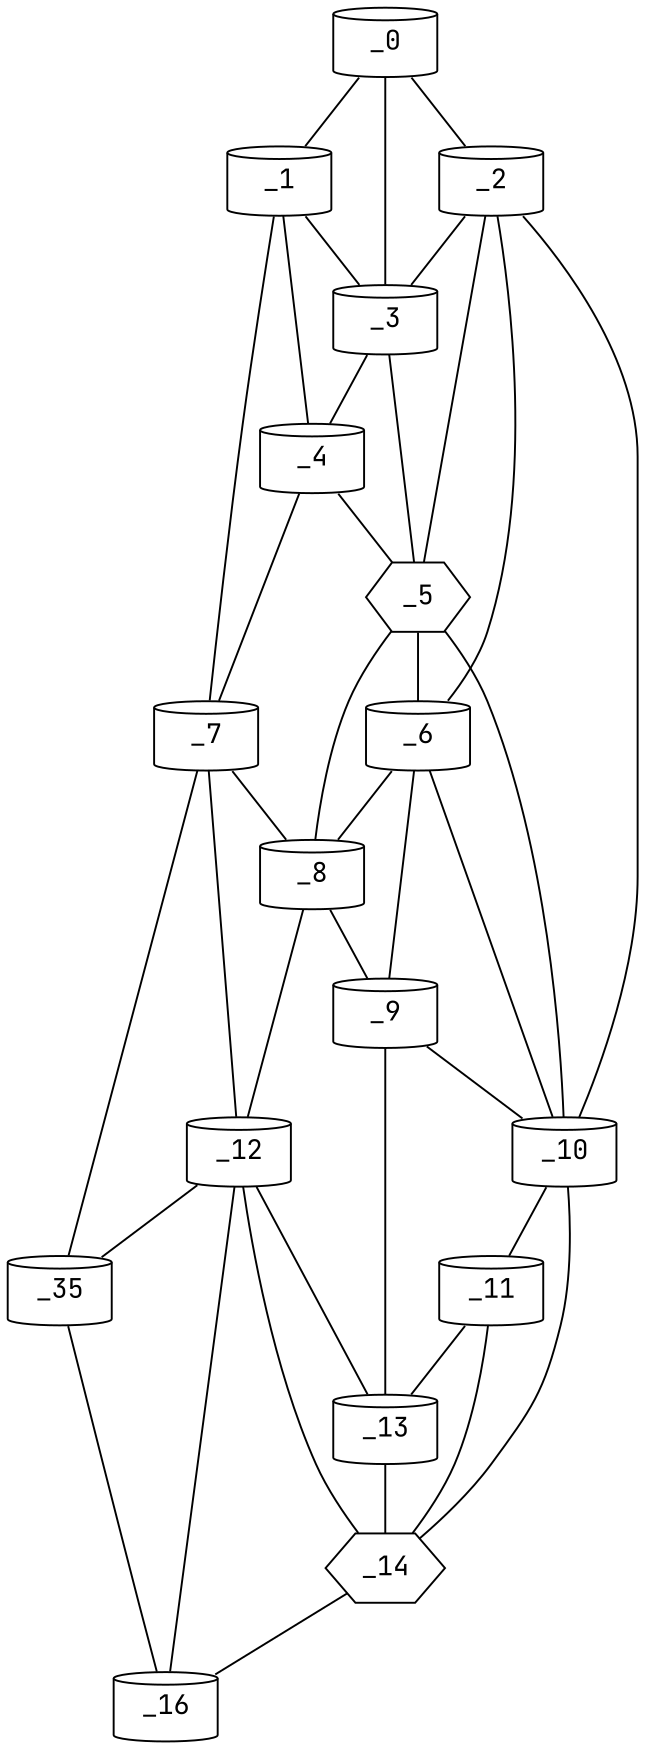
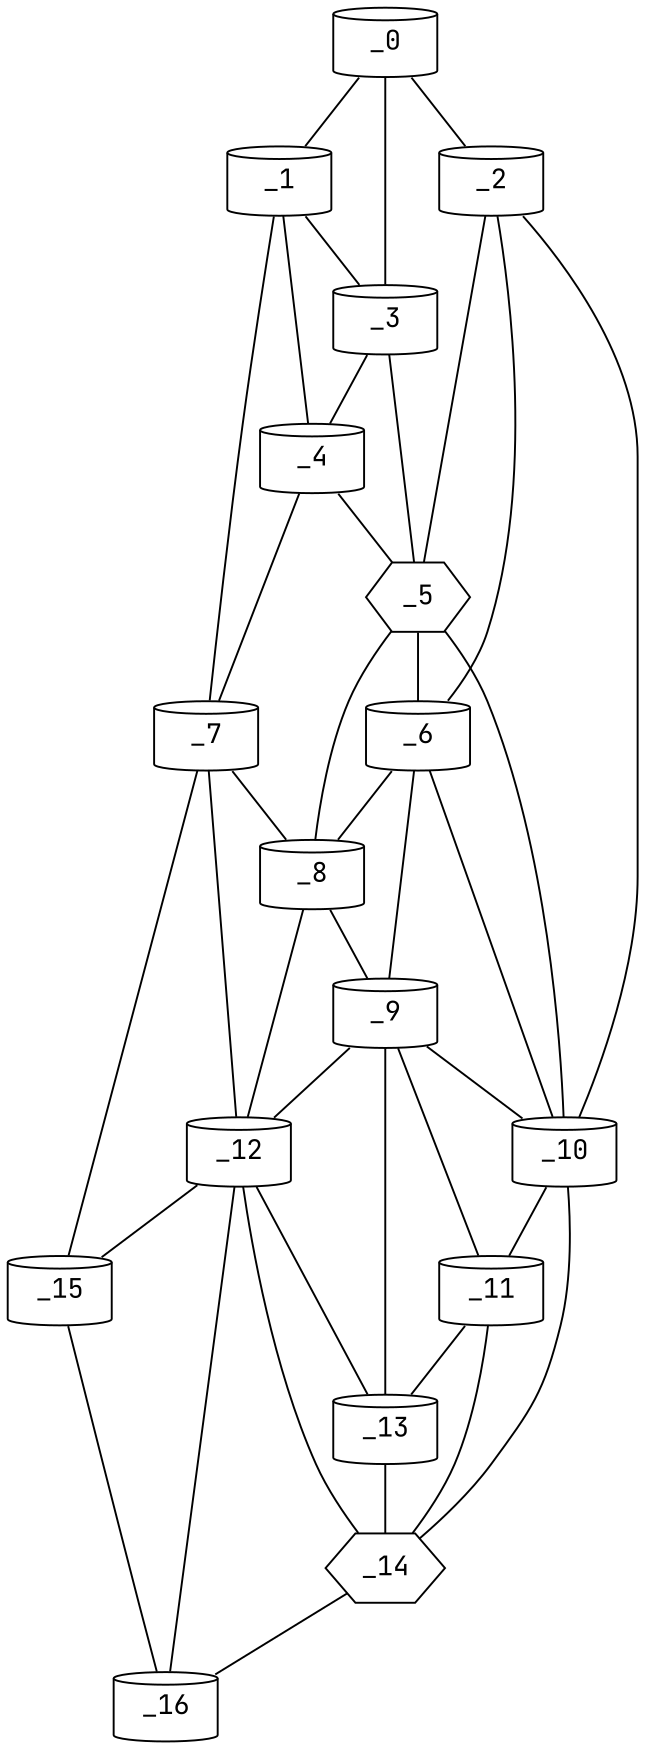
edge "_2" -- "_3": removed
edge "_9" -- "_12": added
edge "_9" -- "_11": added
node "_35": label "_35" -> "_15"
